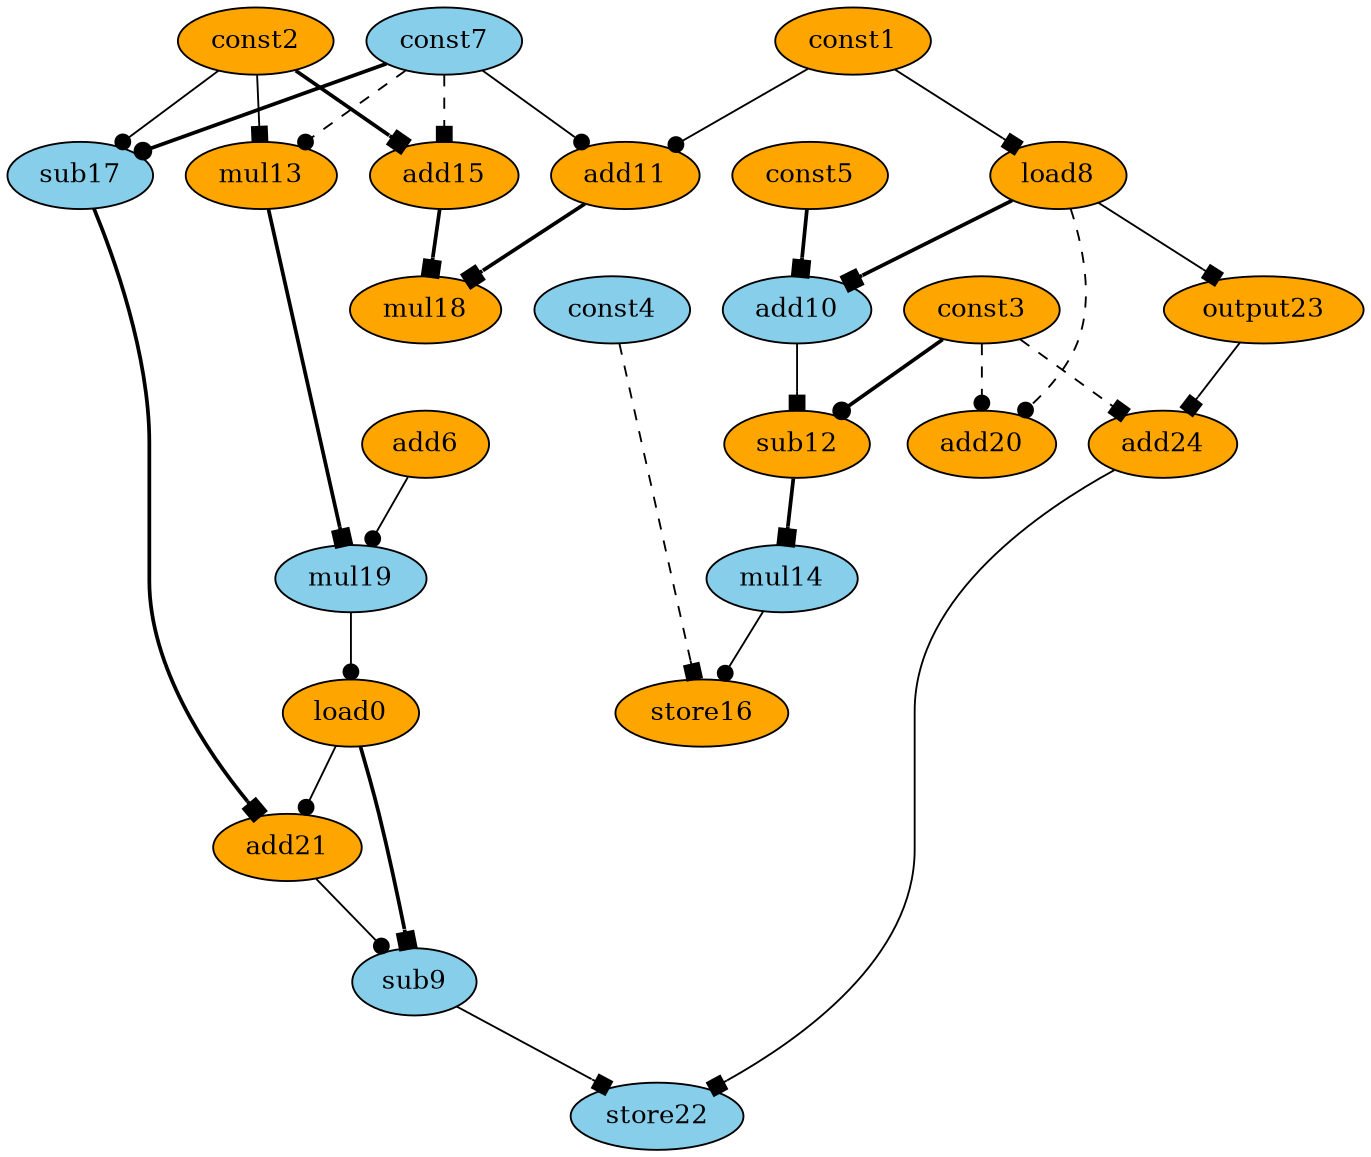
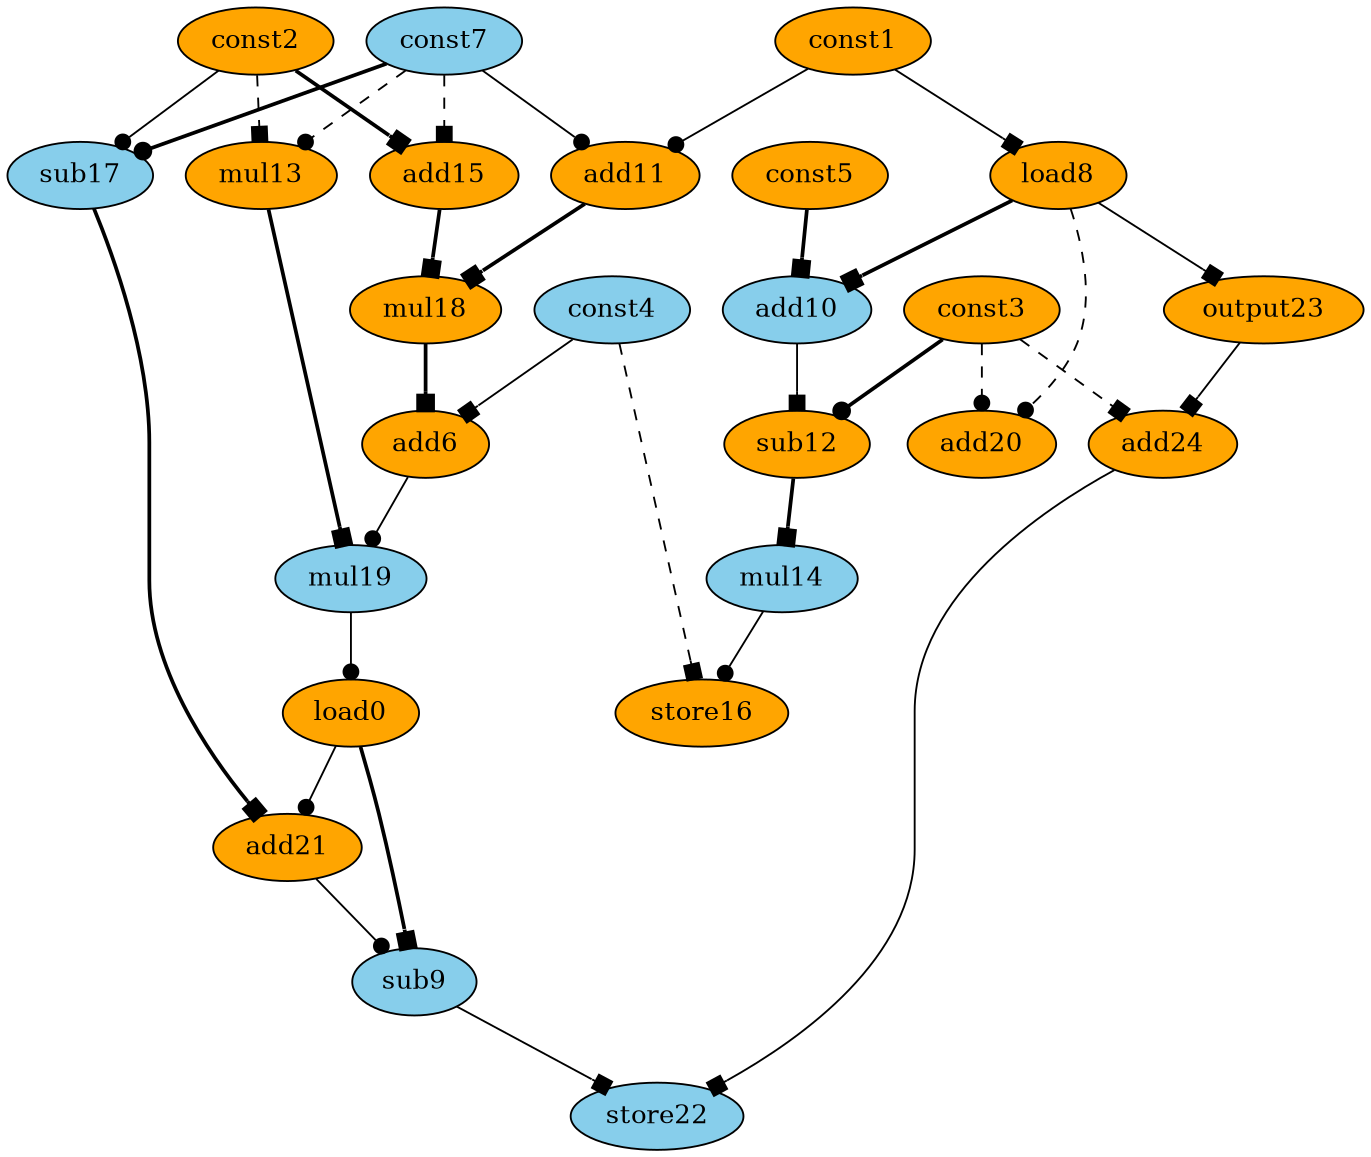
edge "const2" -> "mul13": style solid -> dashed
edge "mul18" -> "add6": added
edge "const4" -> "add6": added
